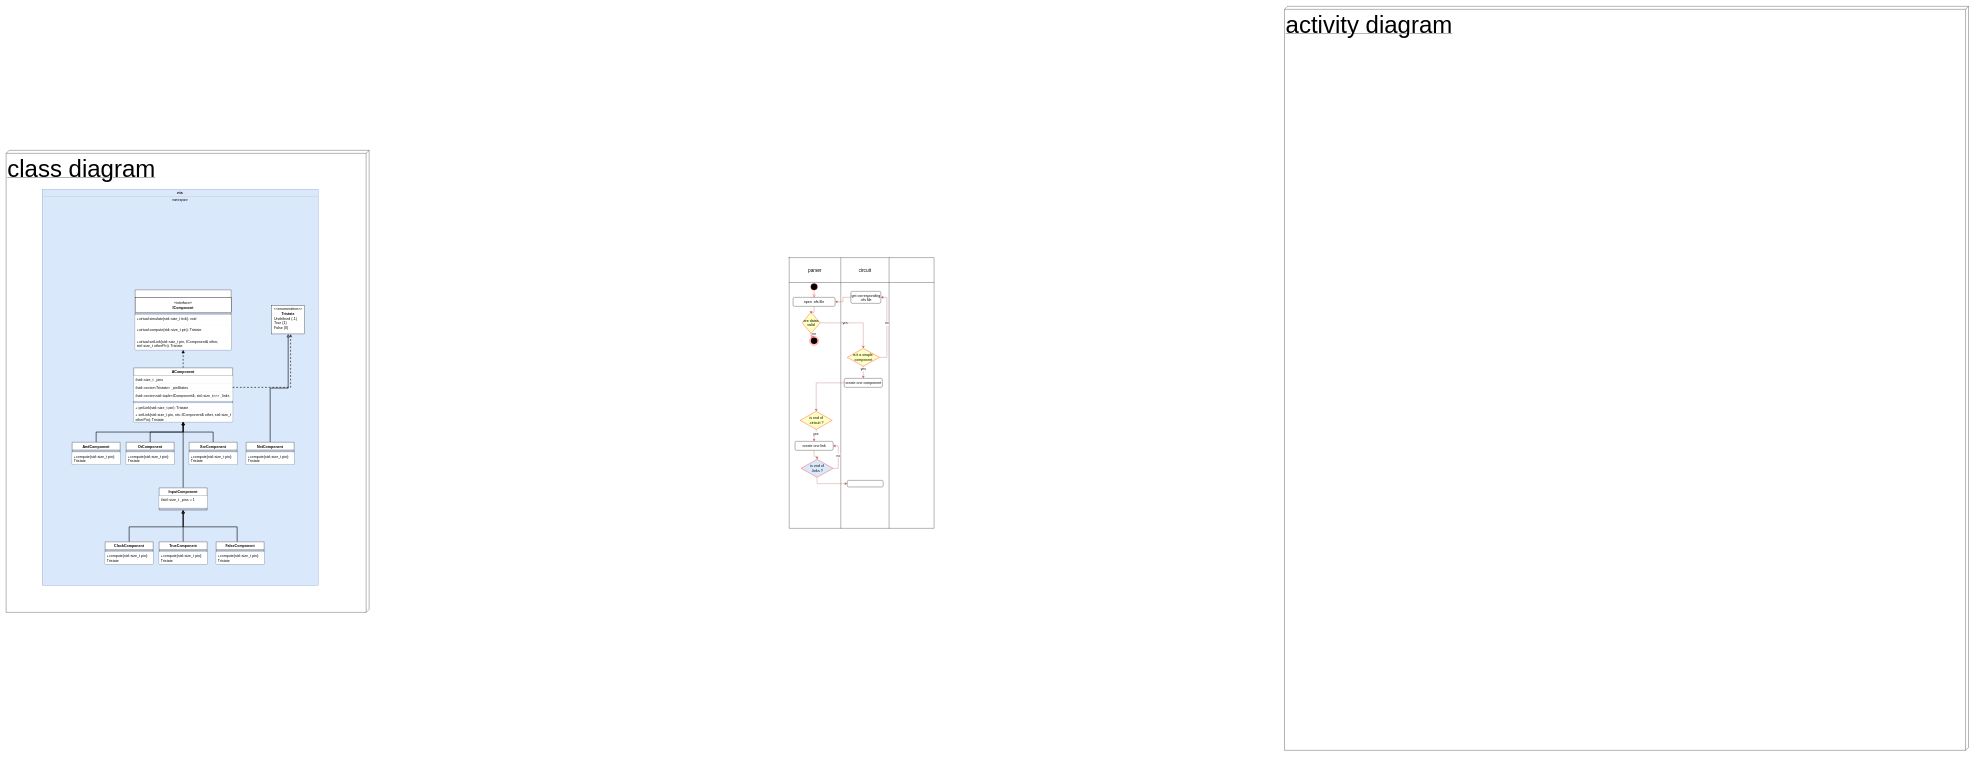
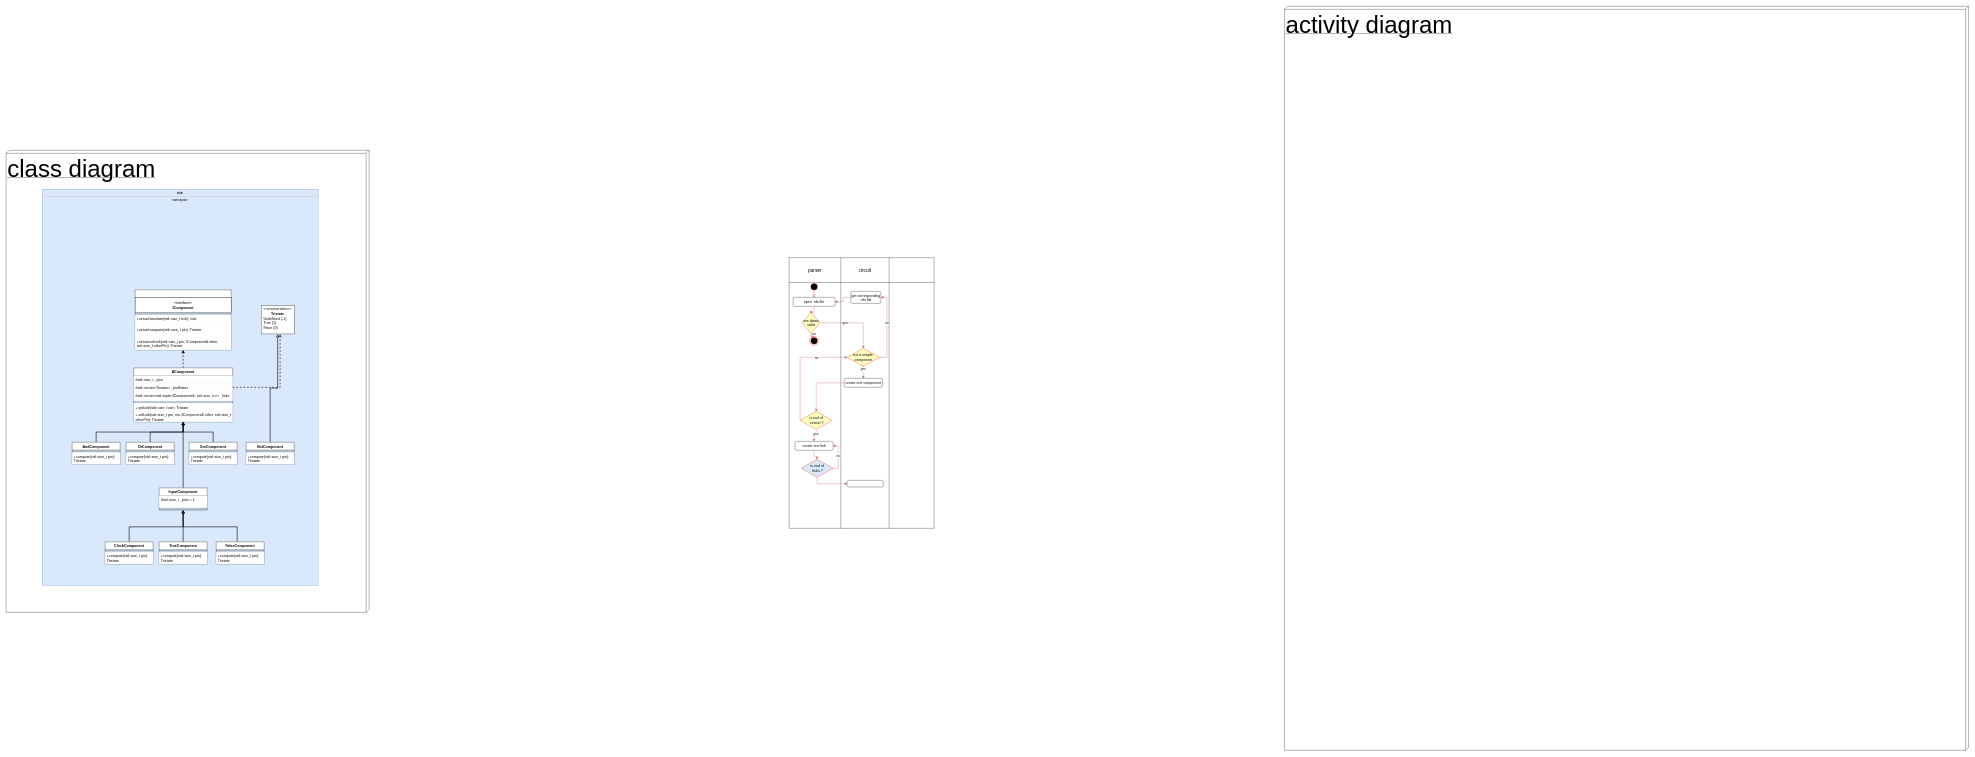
node "<<enumeration>> Tristate Undefined (-1) True (1) False (0)": moved (288, 320) -> (278, 320)
edge "is end of .cirtcuit ?" -> "is it a simple component": added, label "no"
